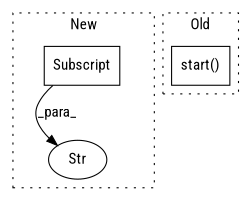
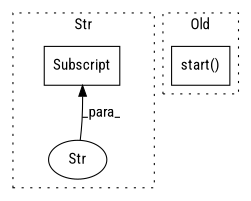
cluster "New": label "New" -> "Str"
edge "Subscript" -> "Str": reversed
